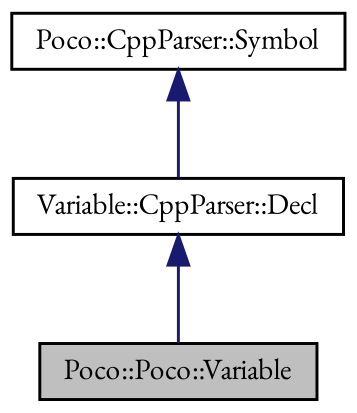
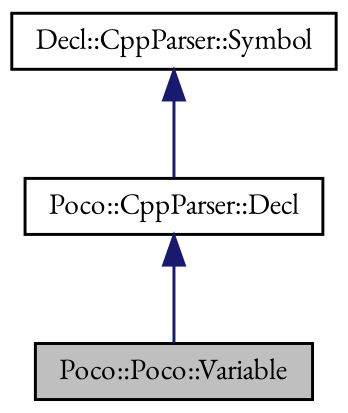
node "Poco::CppParser::Symbol": label "Poco::CppParser::Symbol" -> "Decl::CppParser::Symbol"
node "Variable::CppParser::Decl": label "Variable::CppParser::Decl" -> "Poco::CppParser::Decl"
